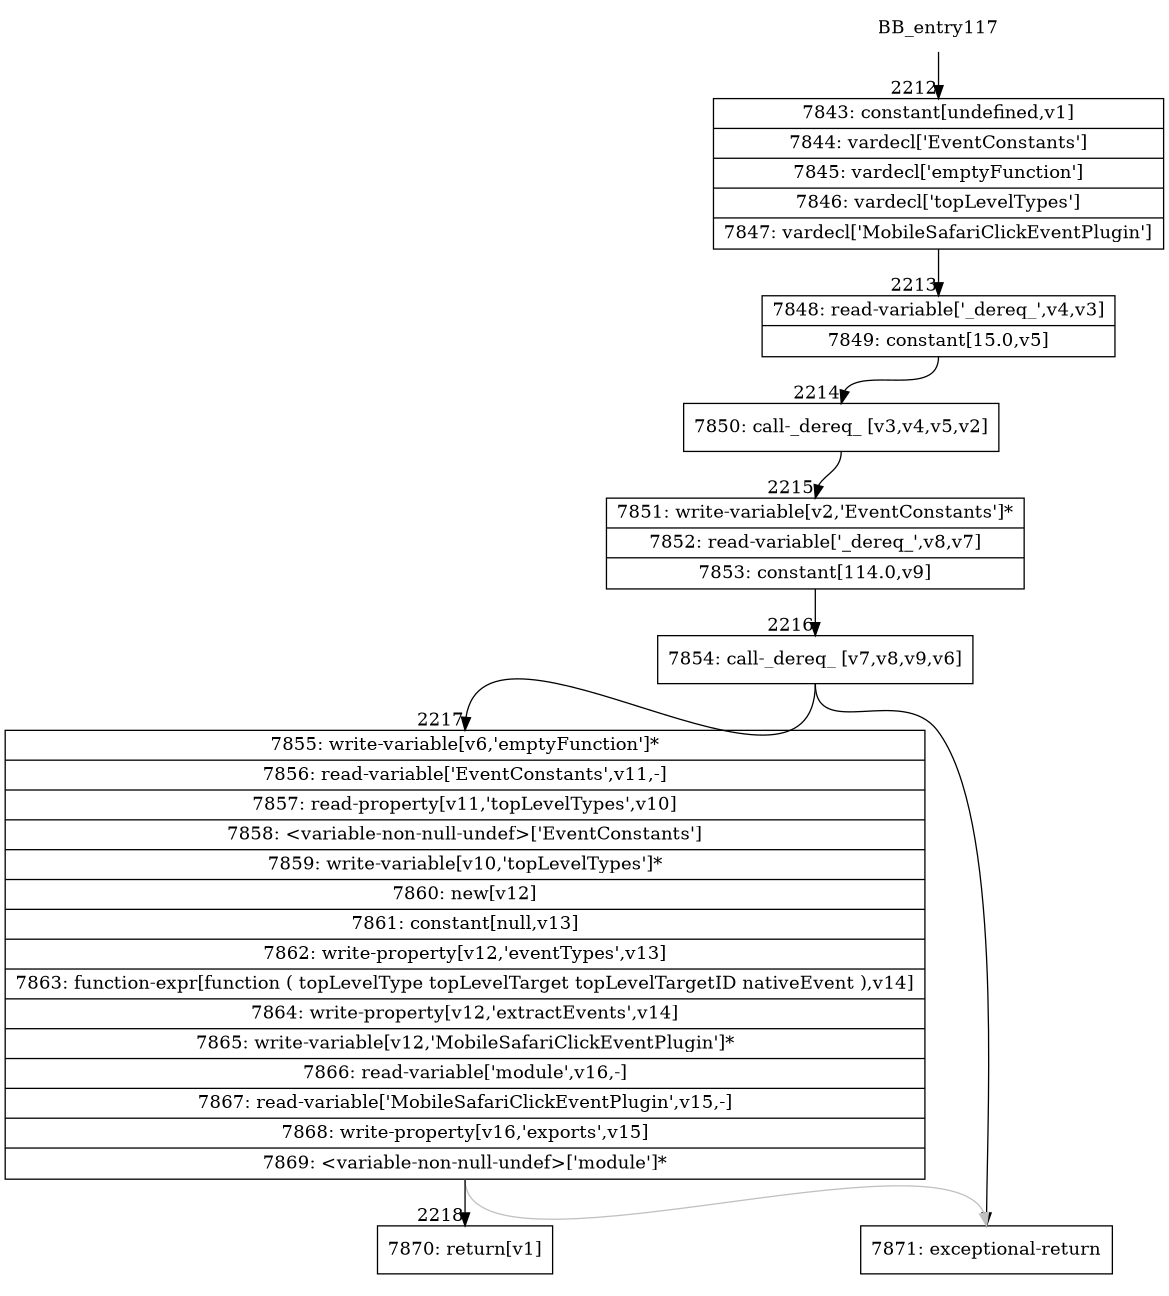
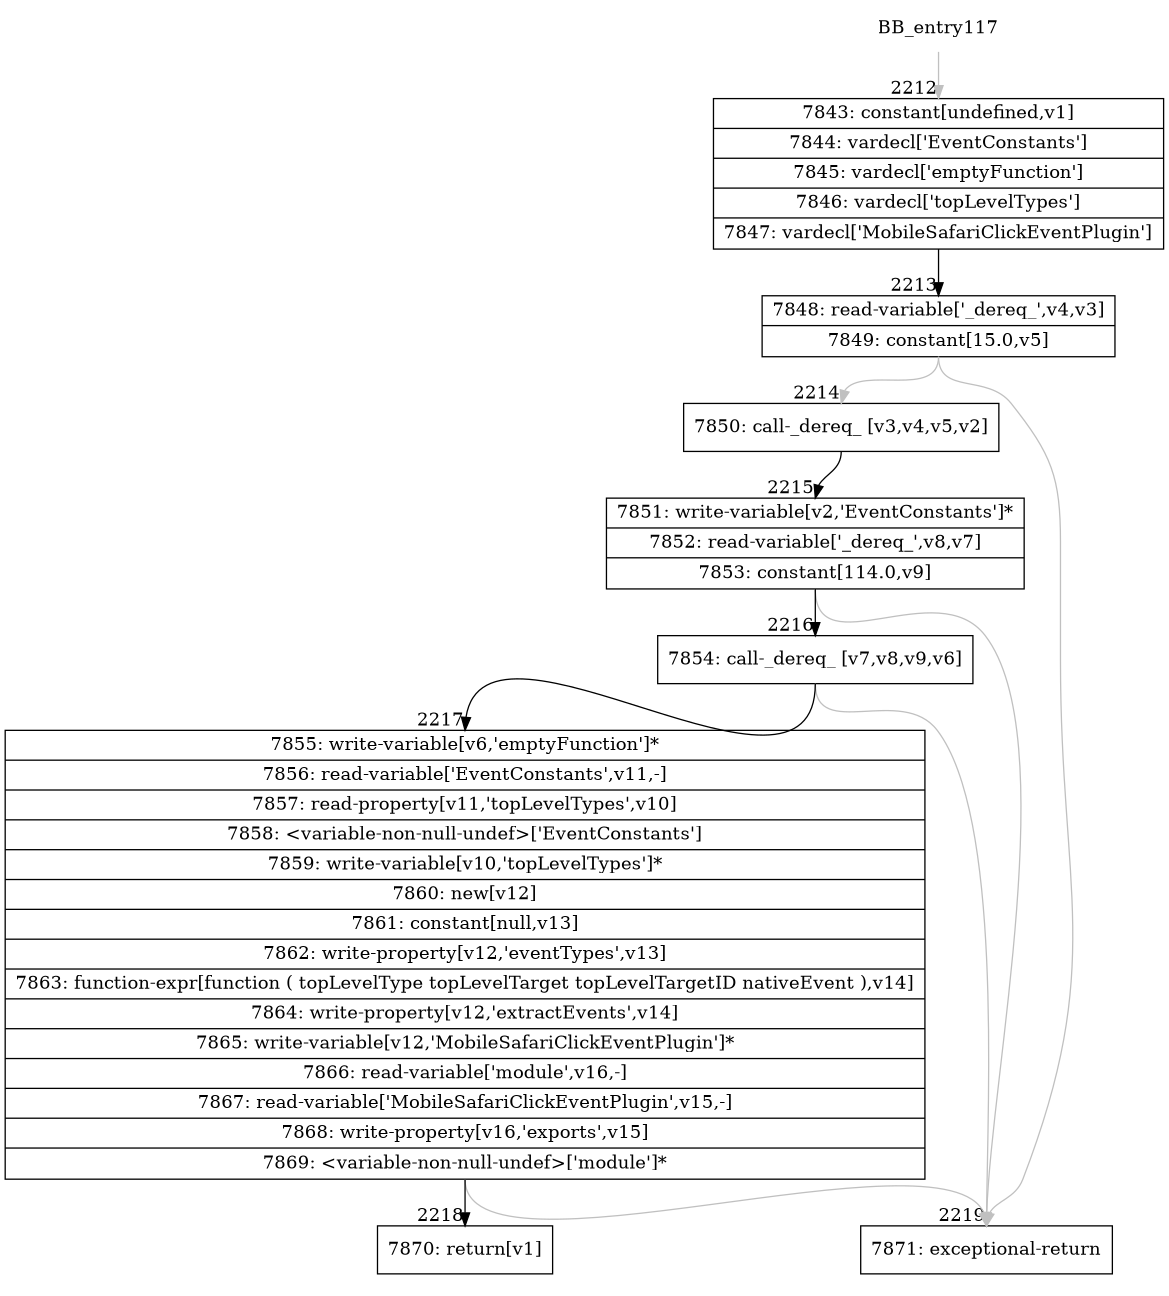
edge "BB_entry117" -> "7843: constant[undefined,v1]": color black -> gray
edge "7848: read-variable['_dereq_',v4,v3]" -> "7850: call-_dereq_ [v3,v4,v5,v2]": color black -> gray
edge "7848: read-variable['_dereq_',v4,v3]" -> "7871: exceptional-return": added
edge "7851: write-variable[v2,'EventConstants']*" -> "7871: exceptional-return": added
edge "7854: call-_dereq_ [v7,v8,v9,v6]" -> "7871: exceptional-return": color black -> gray
